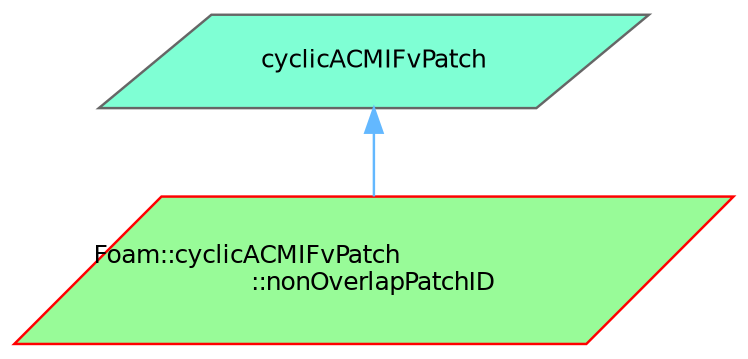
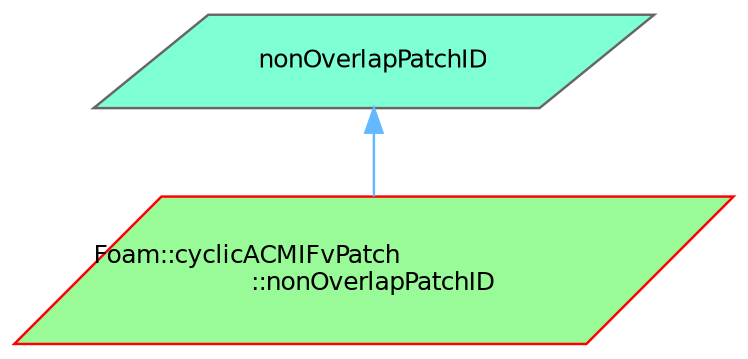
node "cyclicACMIFvPatch": label "cyclicACMIFvPatch" -> "nonOverlapPatchID"
